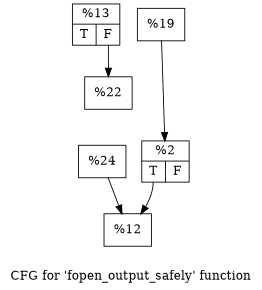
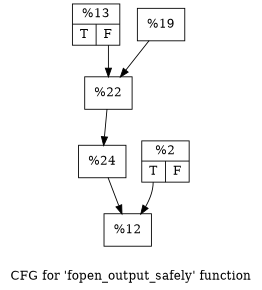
edge "%19" -> "%2": now "%19" -> "%22"
edge "%22" -> "%24": added
